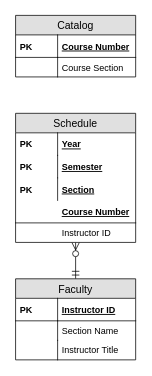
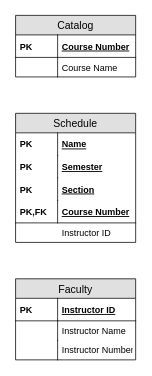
node "Course Section": label "Course Section" -> "Course Name"
node "Year": label "Year" -> "Name"
node "PK,FK": added
edge "Schedule" -- "Faculty": removed
node "Section Name": label "Section Name" -> "Instructor Name"
node "Instructor Title": label "Instructor Title" -> "Instructor Number"
